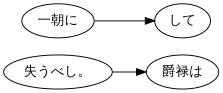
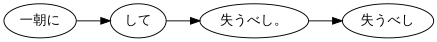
edge "して" -> "失うべし。": added
node "爵禄は": label "爵禄は" -> "失うべし"
